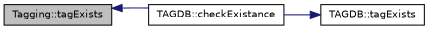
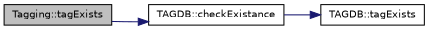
edge "TAGDB::checkExistance" -> "Tagging::tagExists": reversed
